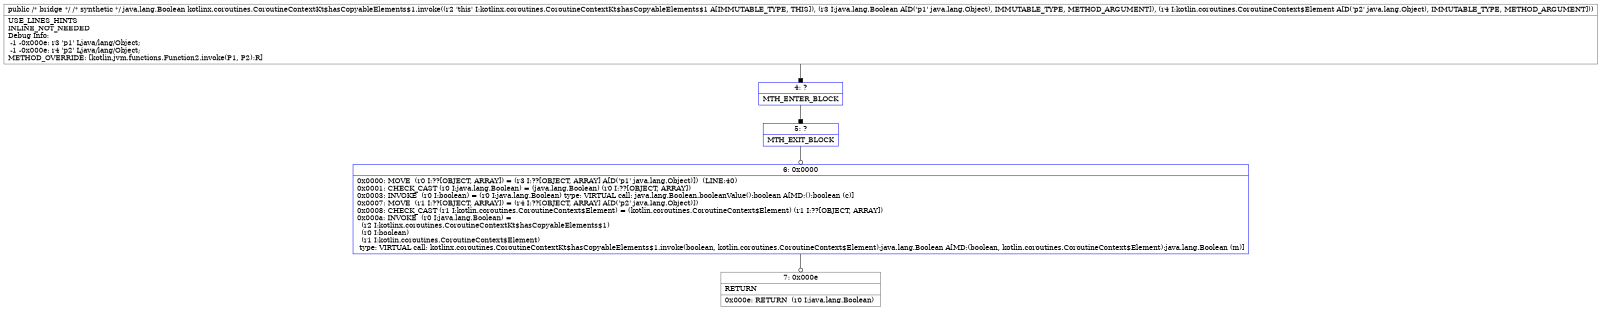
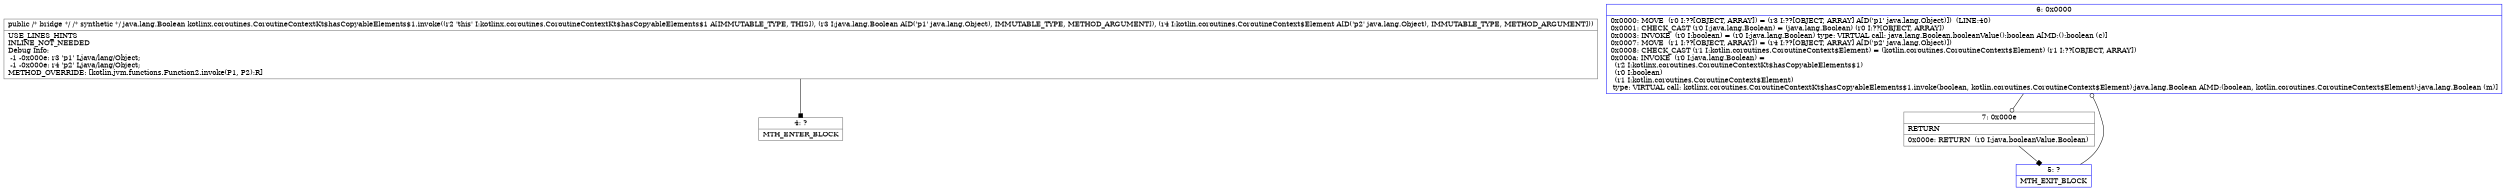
node "4: ?": color blue -> gray40
edge "4: ?" -> "5: ?": now "7: 0x000e" -> "5: ?"
node "7: 0x000e": text "0x000e: RETURN  (r0 I:java.lang.Boolean)" -> "0x000e: RETURN  (r0 I:java.booleanValue.Boolean)"
